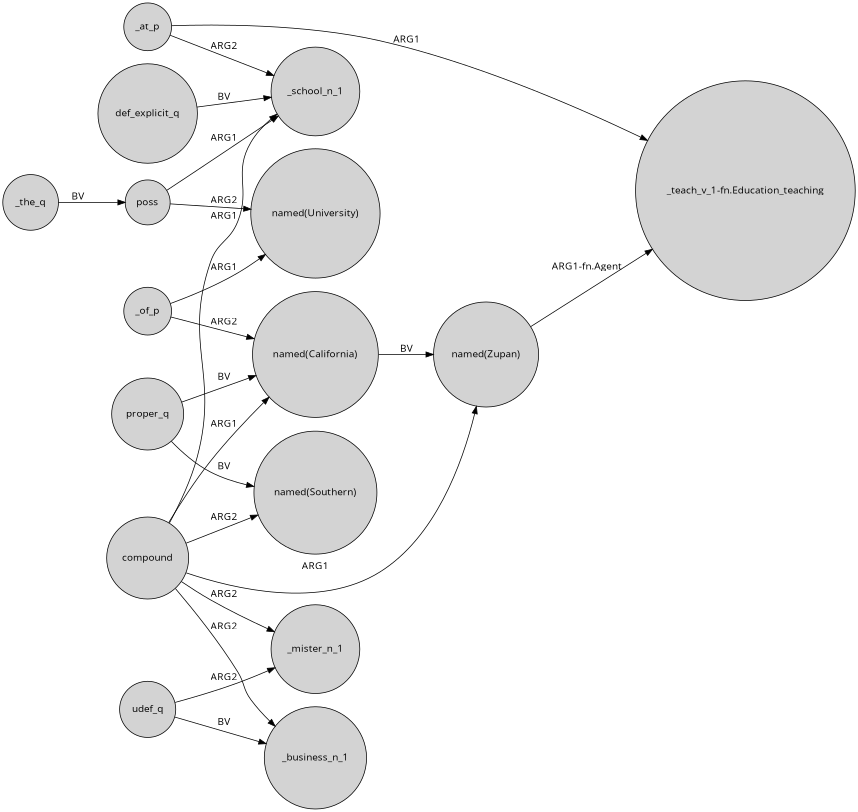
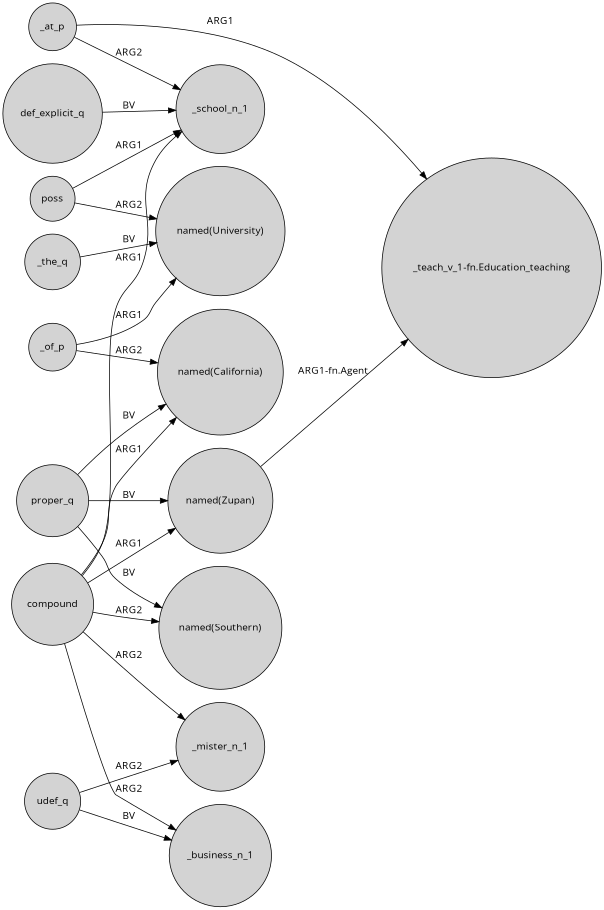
edge "_the_q" -> "poss": now "_the_q" -> "named(University)"
edge "named(California)" -> "named(Zupan)": now "proper_q" -> "named(Zupan)"
